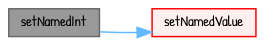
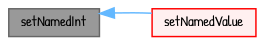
edge "setNamedInt" -> "setNamedValue": reversed
